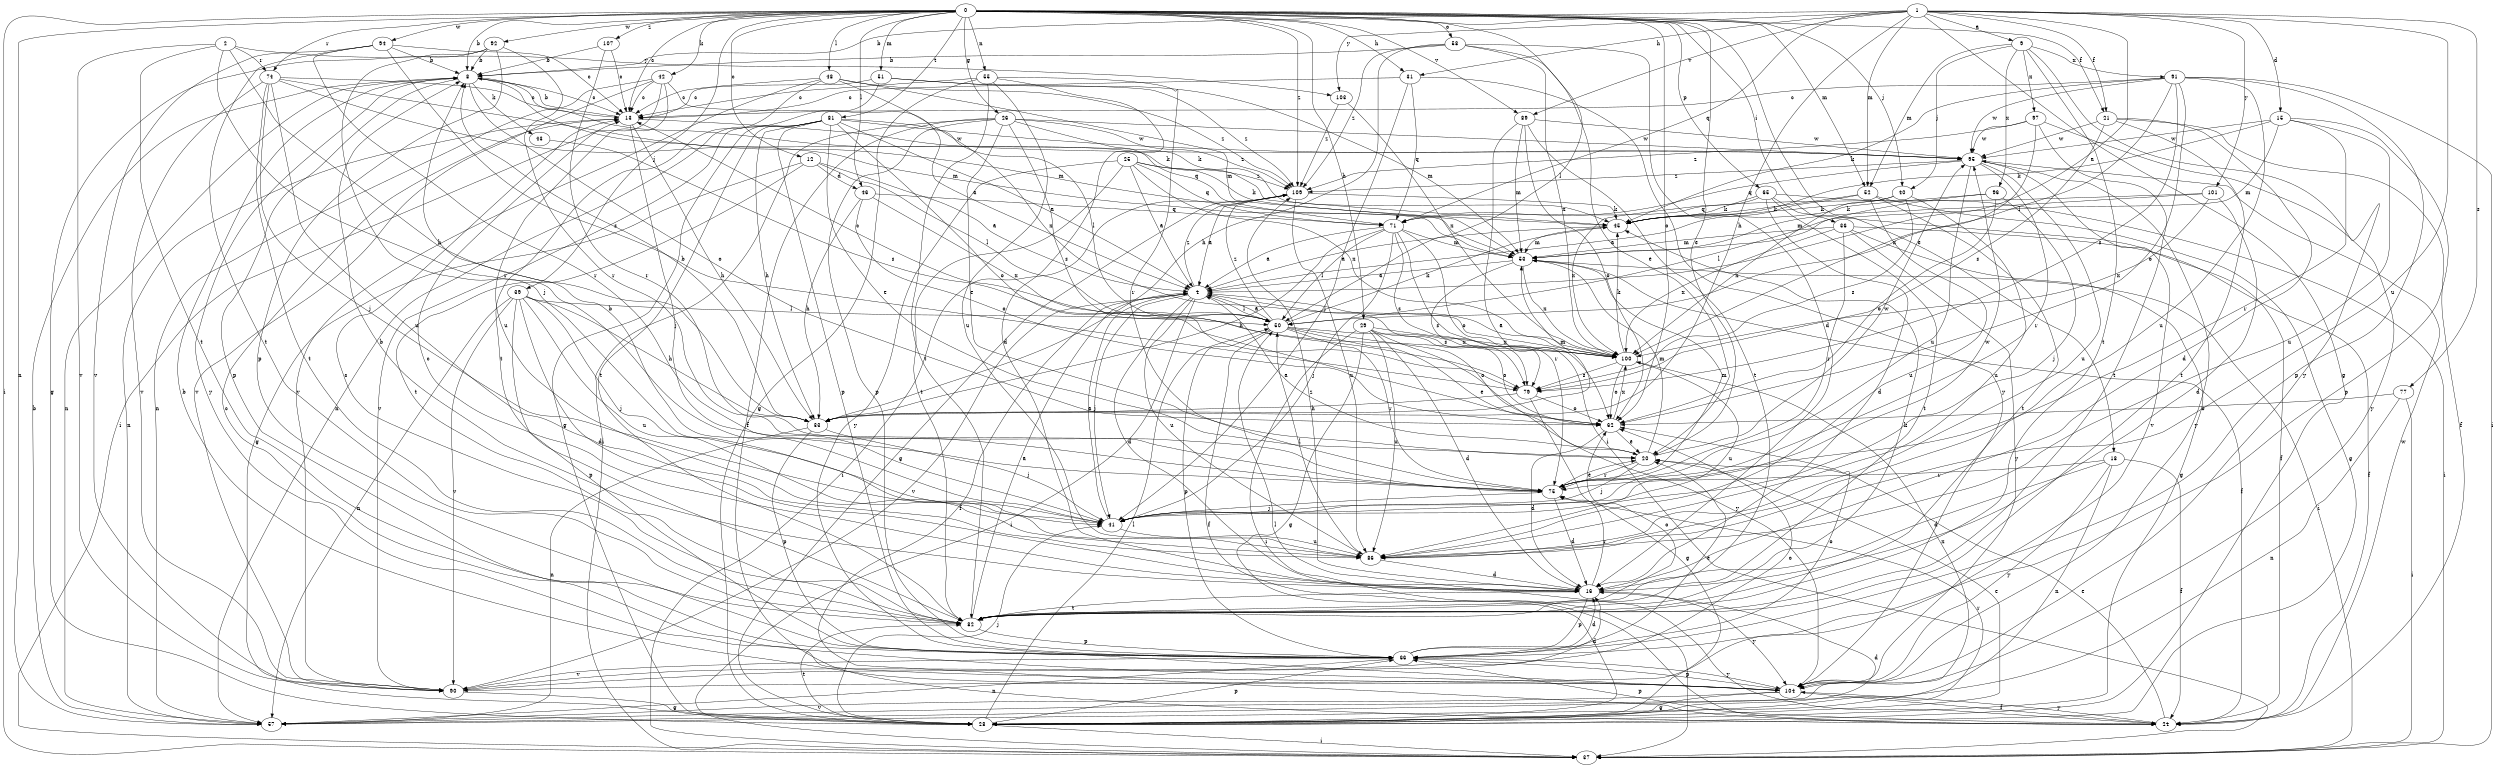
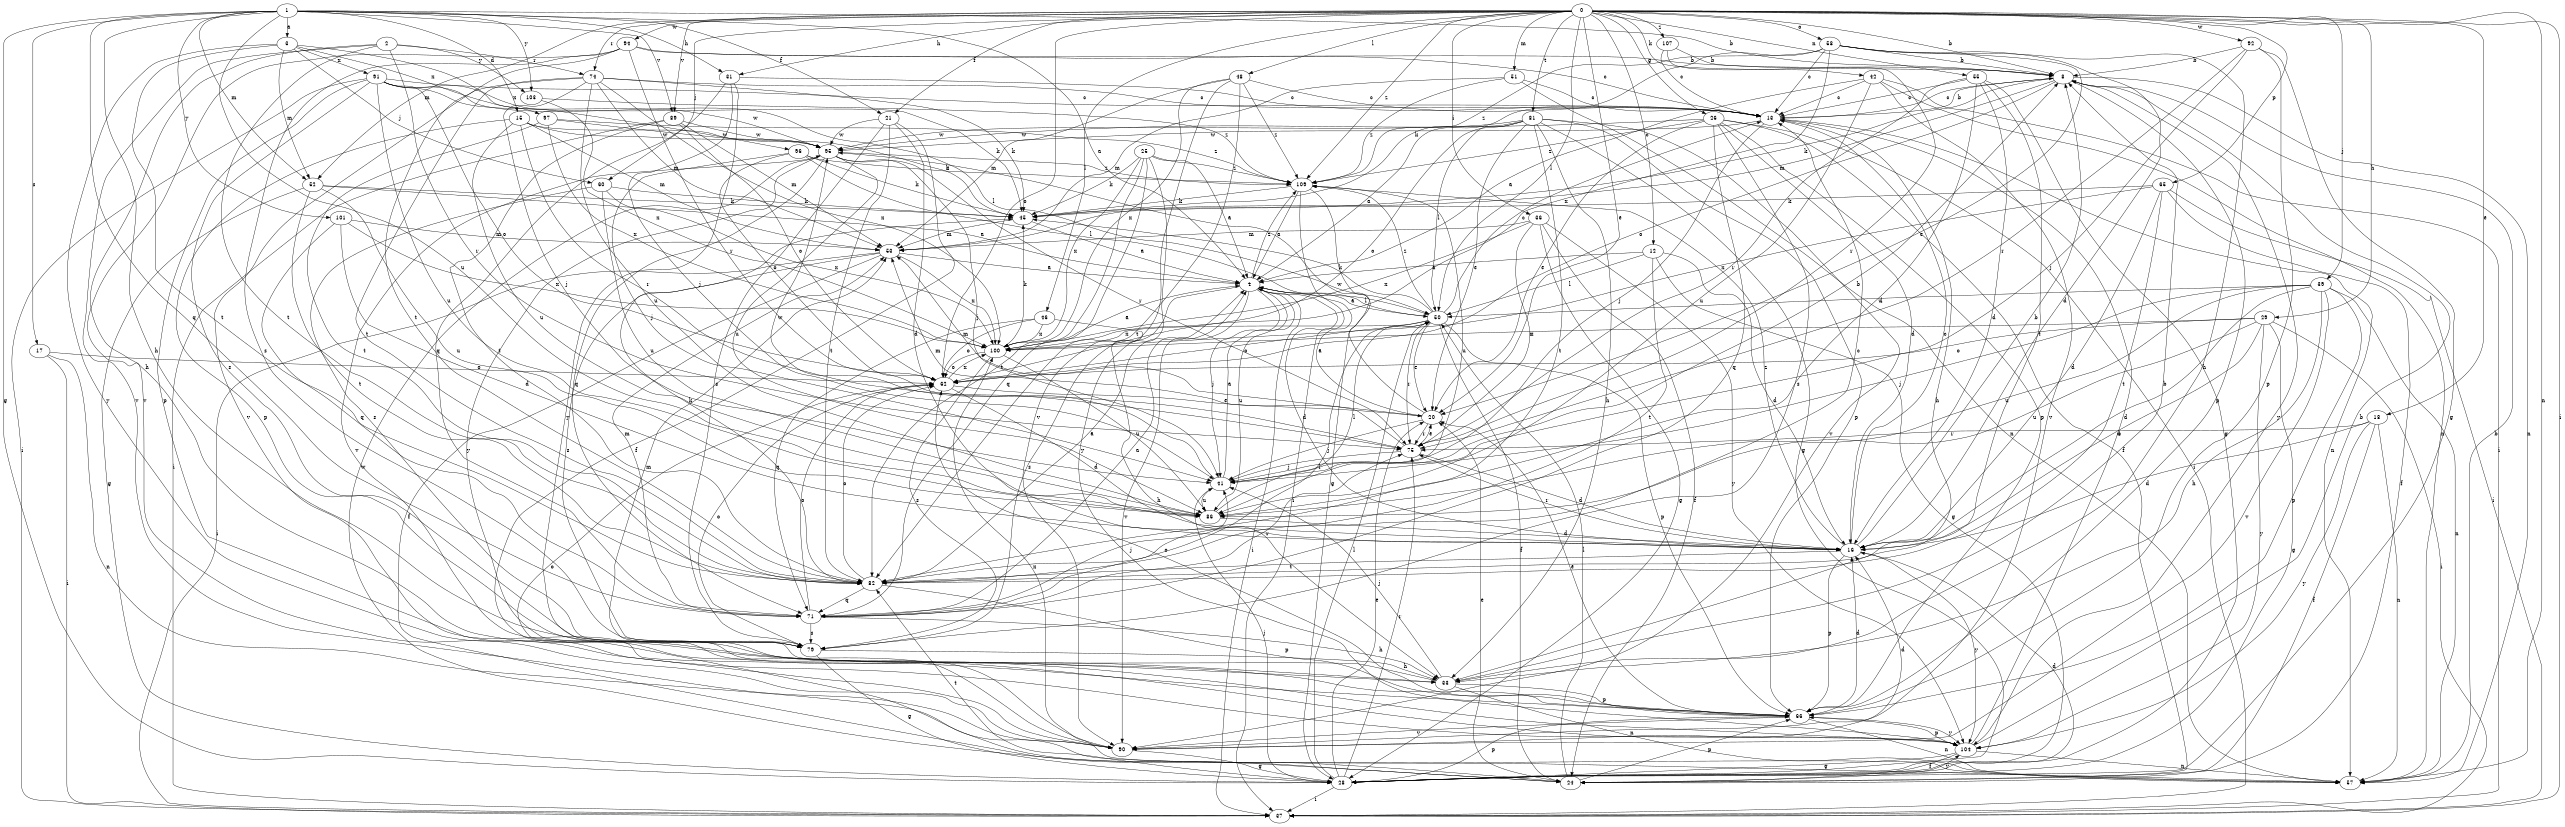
edge "0" -> "13": now "58" -> "13"
node "9": label "9" -> "3"
edge "58" -> "45": added, label "k"
node "43": removed
edge "96" -> "109": added, label "z"
edge "12" -> "46": now "12" -> "16"
node "40": label "40" -> "60"
edge "74" -> "100": added, label "x"
edge "26" -> "16": added, label "d"
edge "95" -> "41": label "u" -> "j"
node "77": label "77" -> "17"
edge "97" -> "104": removed, label "y"
edge "82" -> "71": added, label "q"
edge "4" -> "24": removed, label "f"
edge "104" -> "57": label "v" -> "n"
